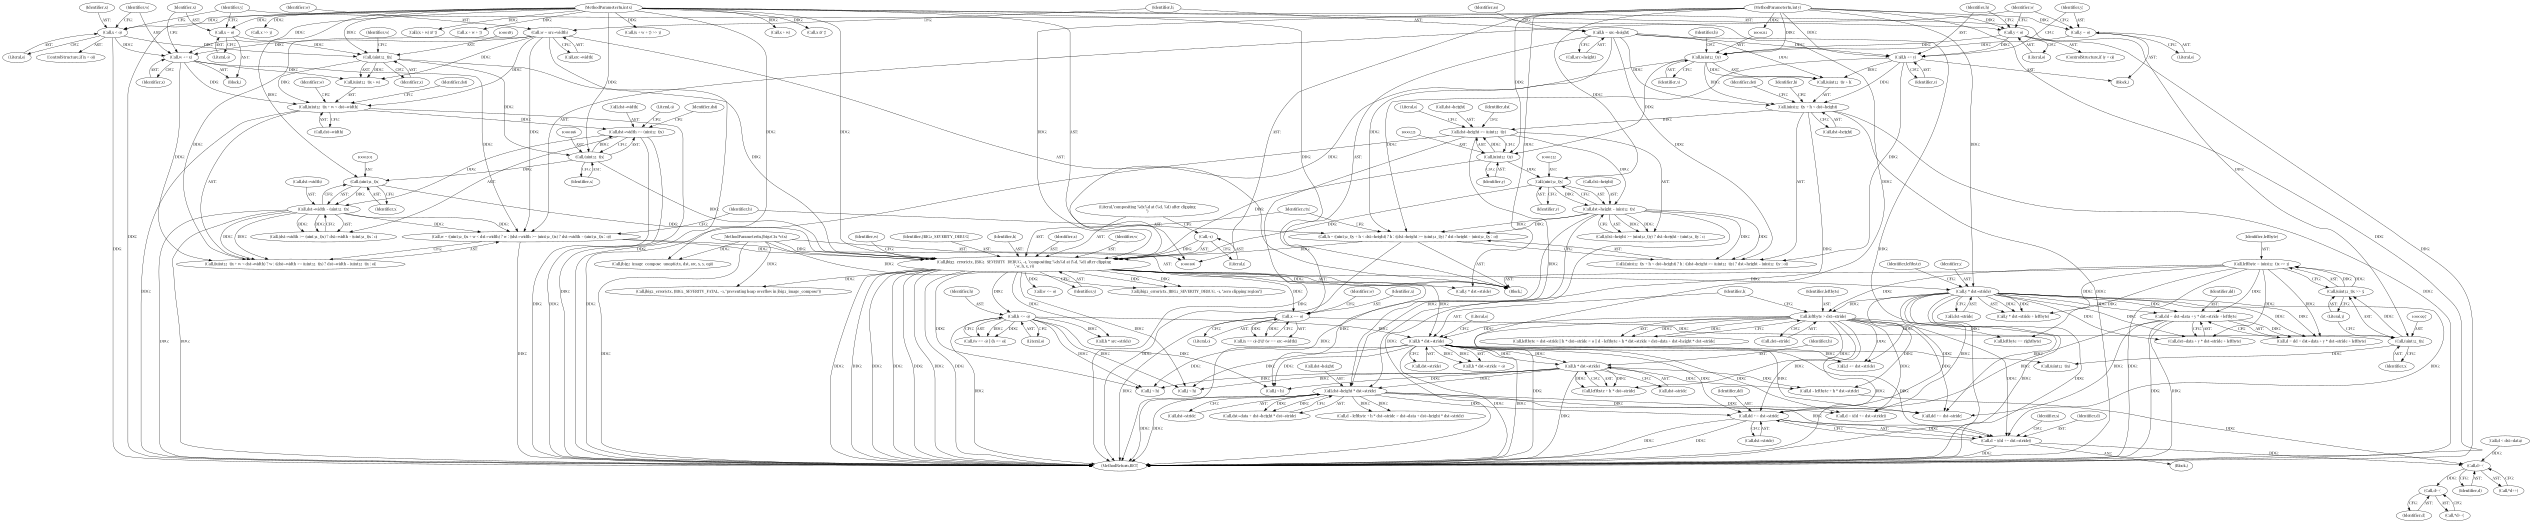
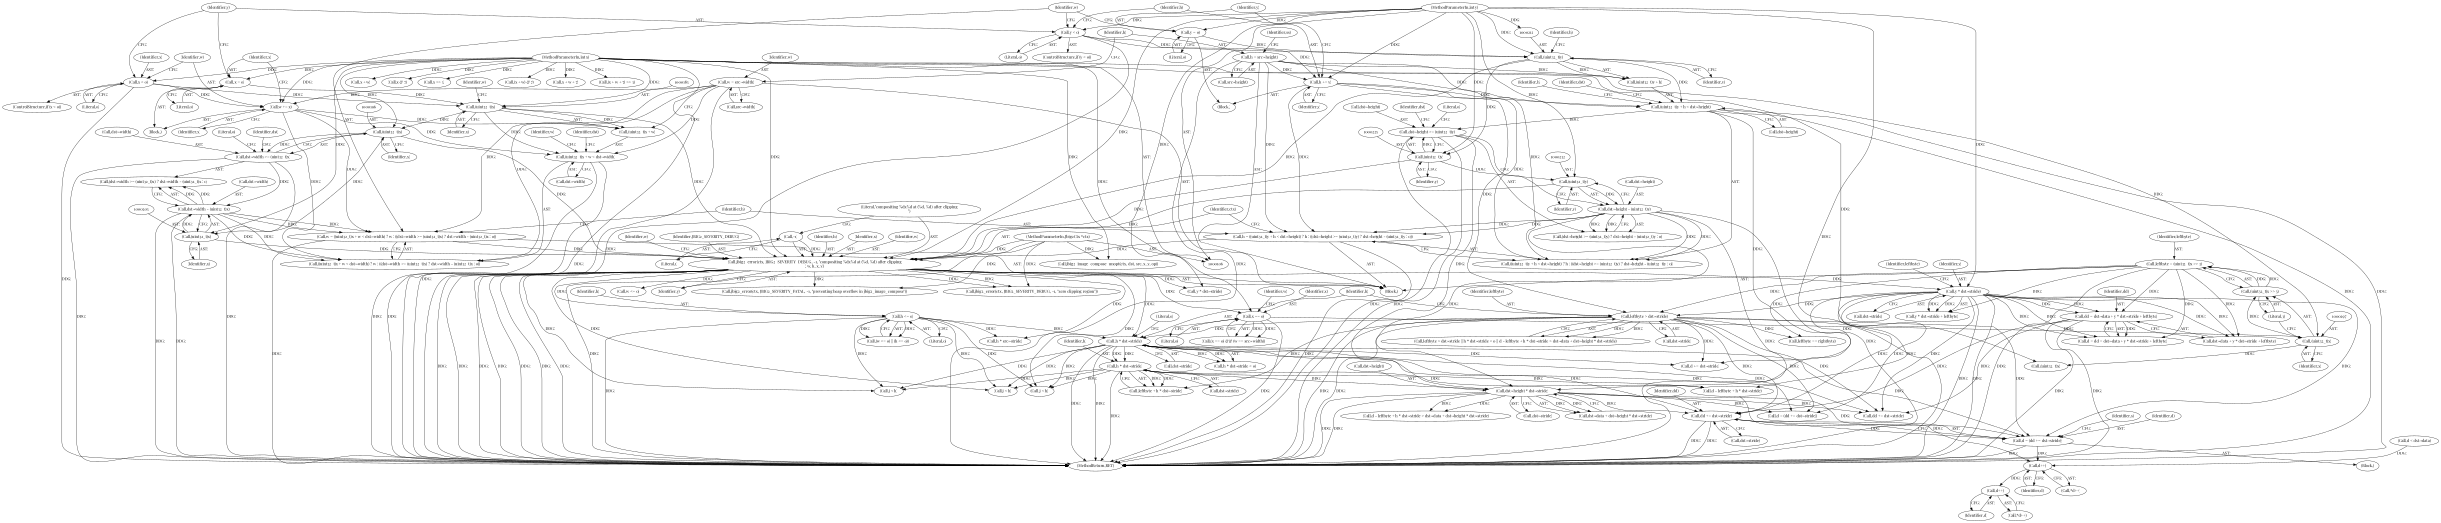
edge "(Call,w = src->width)" -> "(Call,(uint32_t)x + w)": label "DDG: " -> "CFG: "
edge "(Call,h += y)" -> "(Call,(uint32_t)y + h)": now "(Call,h += y)" -> "(Call,leftbyte > dst->stride)"
edge "(Call,(uint32_t)x + w < dst->width)" -> "(Call,dst->width >= (uint32_t)x)": removed, label "DDG:"
edge "(Call,dst->height >= (uint32_t)y)" -> "(Call,dst->height - (uint32_t)y)": label "DDG: " -> "CFG: "
